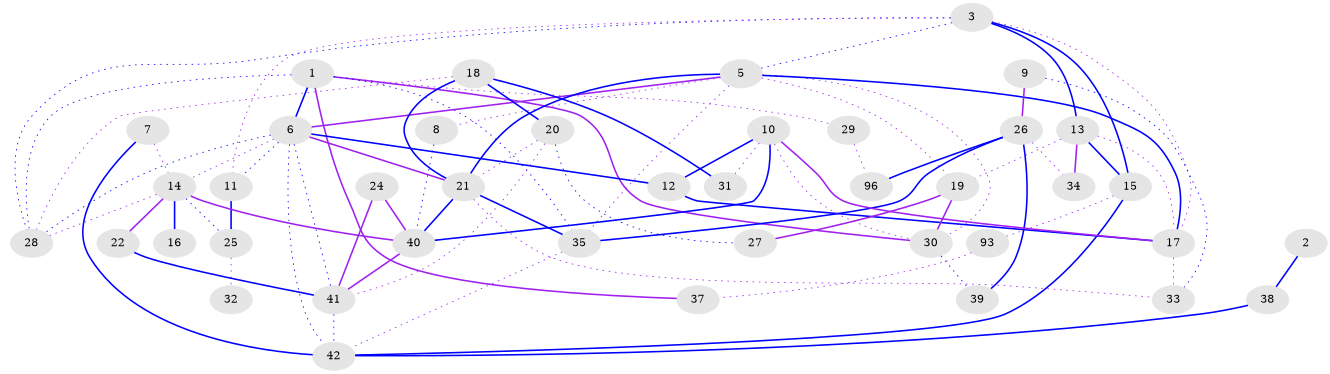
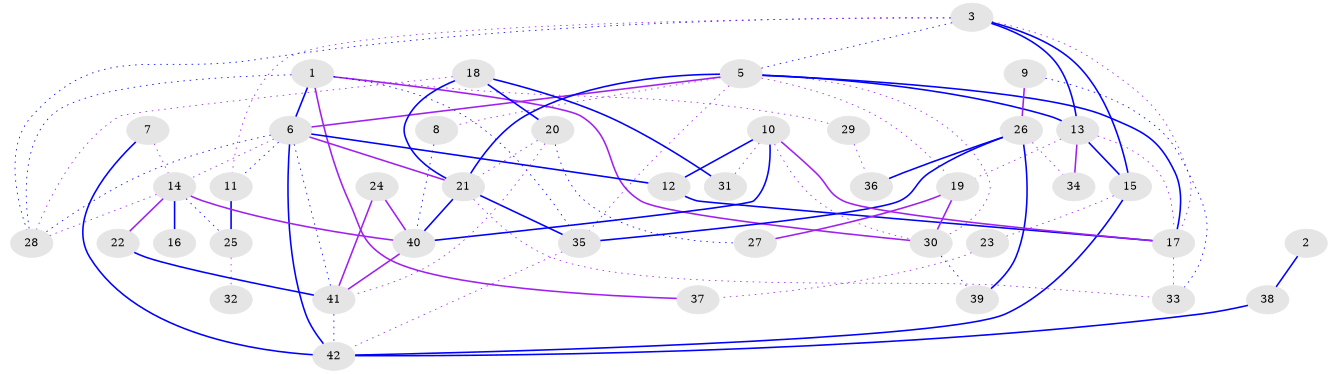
edge "5" -- "13": added
node "96": label "96" -> "36"
node "93": label "93" -> "23"
edge "6" -- "42": style dotted -> bold
